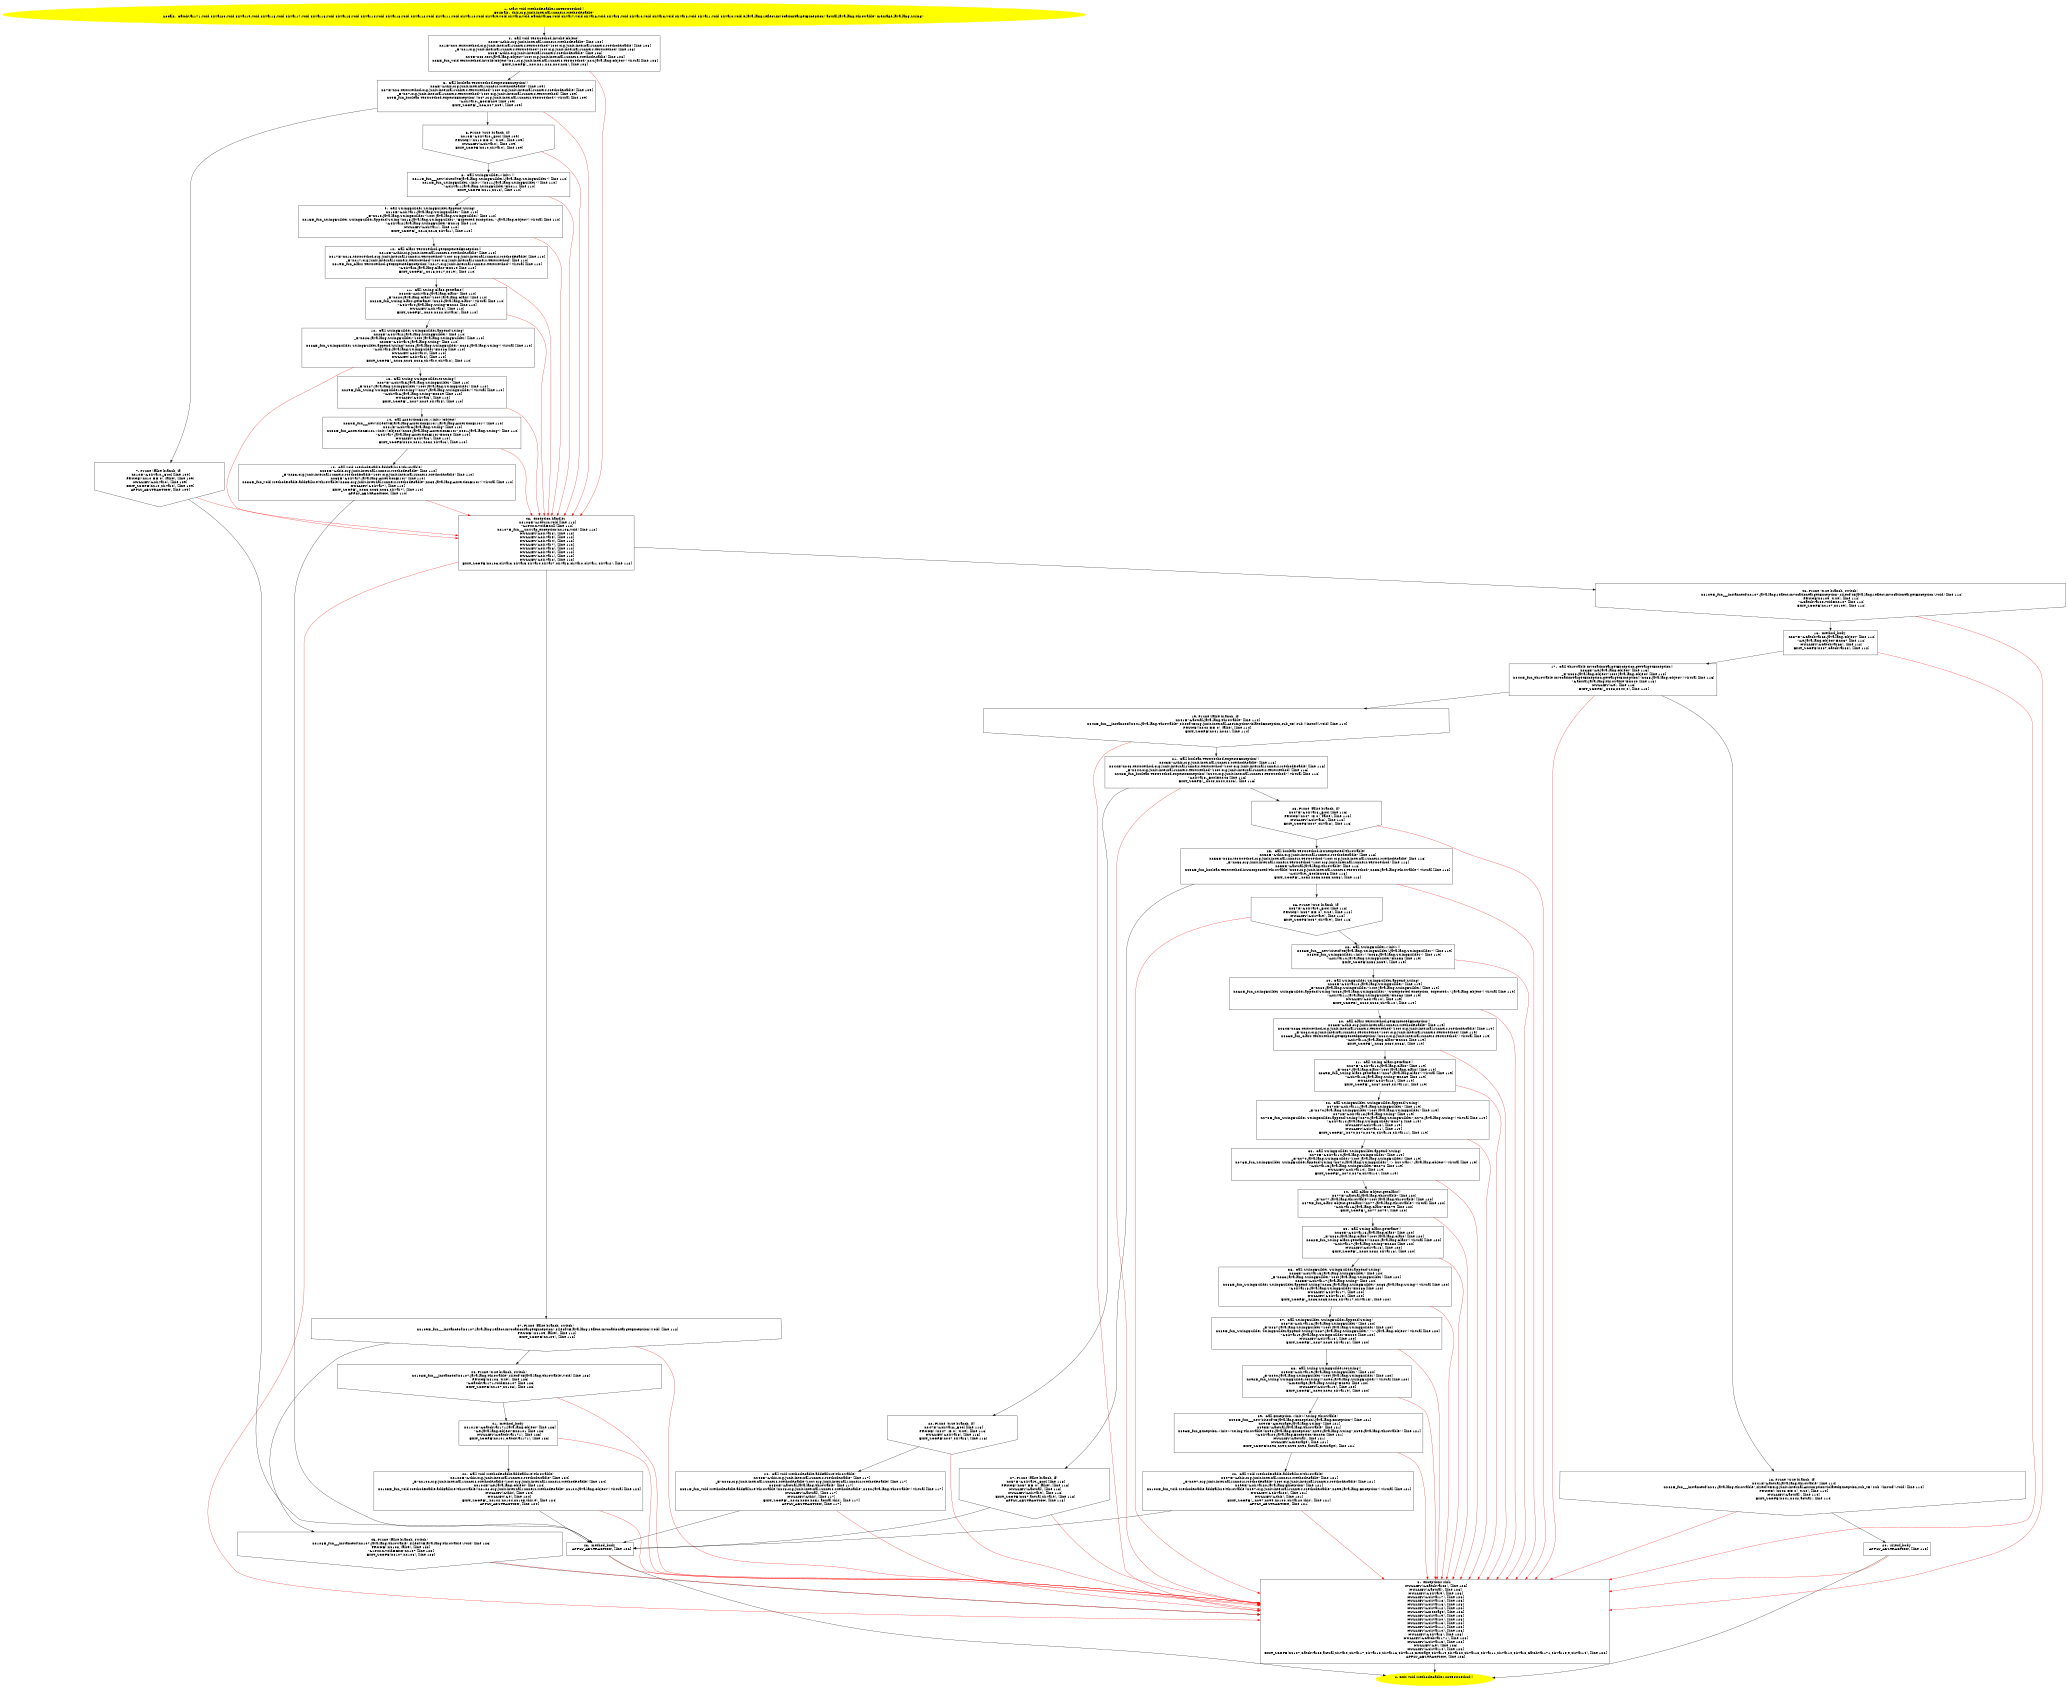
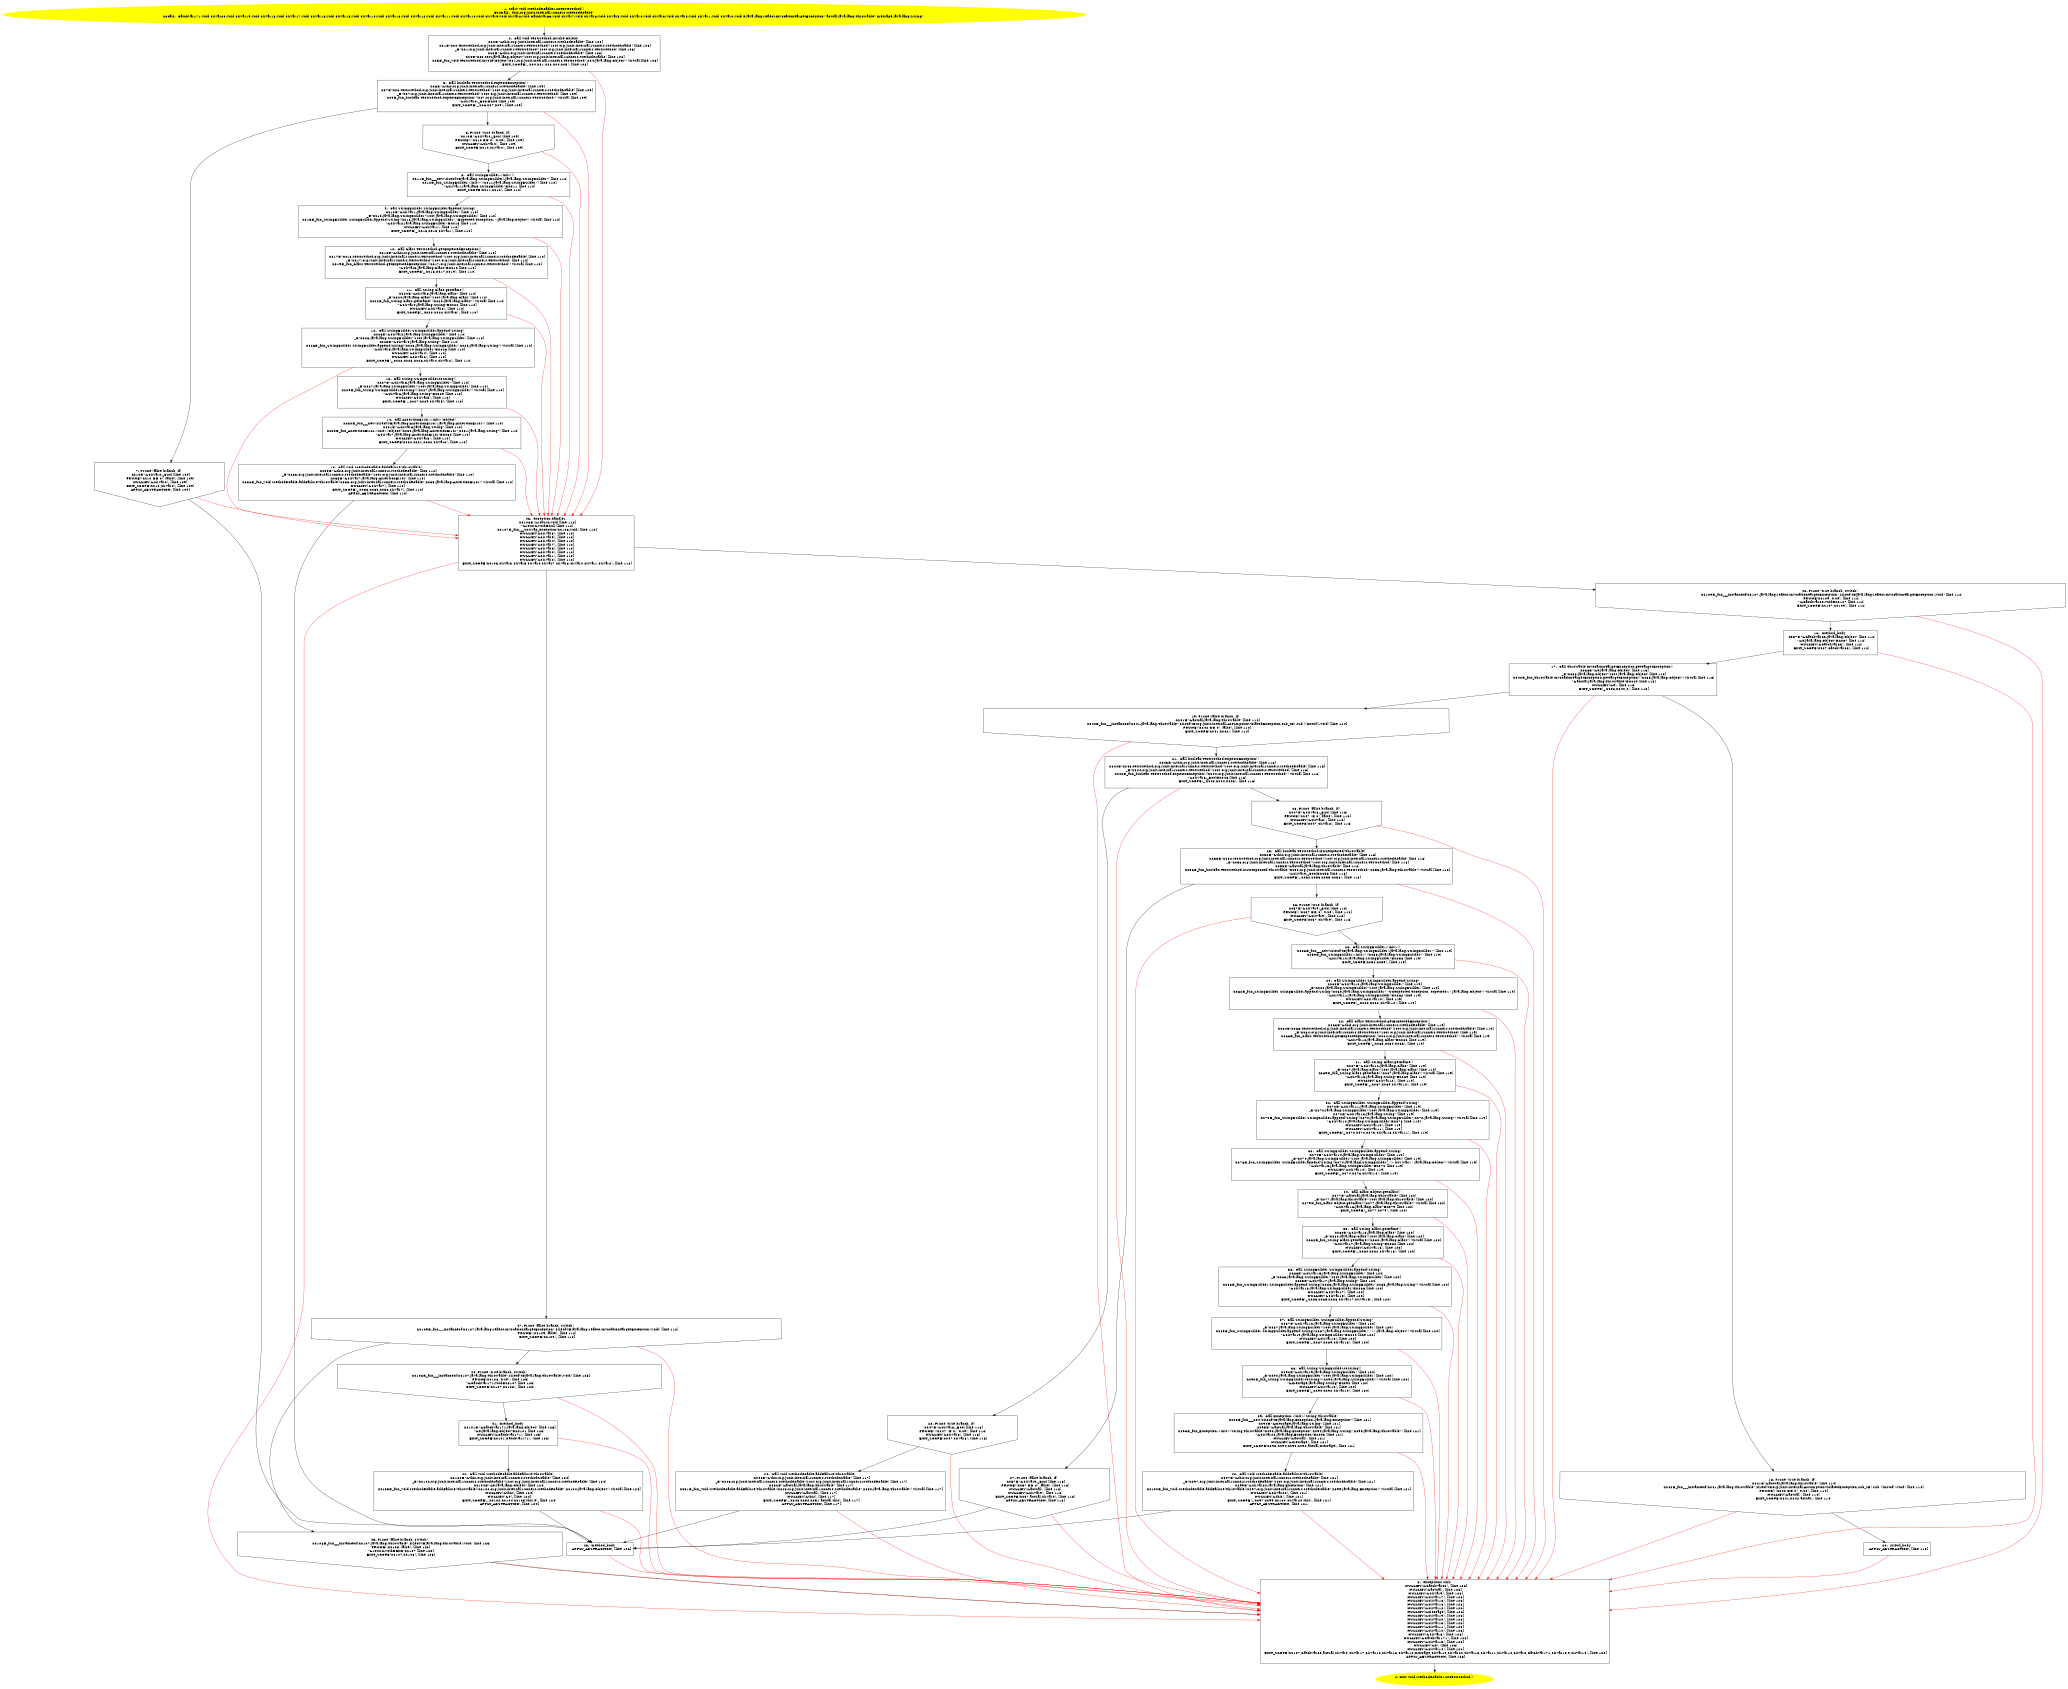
edge "20:  sizeof_body APPLY_ABSTRACTION; [line 115]" -> "2: Exit void MethodRoadie.runTestMethod()": removed
edge "43:  method_body APPLY_ABSTRACTION; [line 126]" -> "2: Exit void MethodRoadie.runTestMethod()": removed
